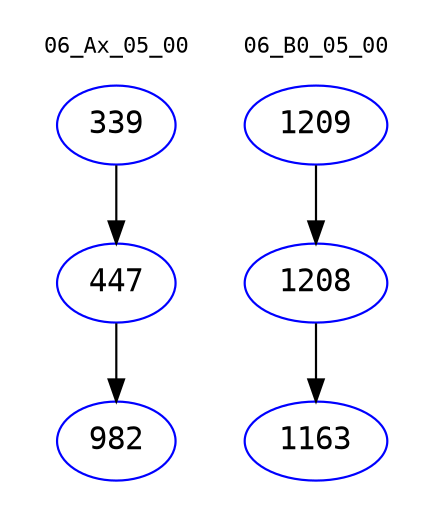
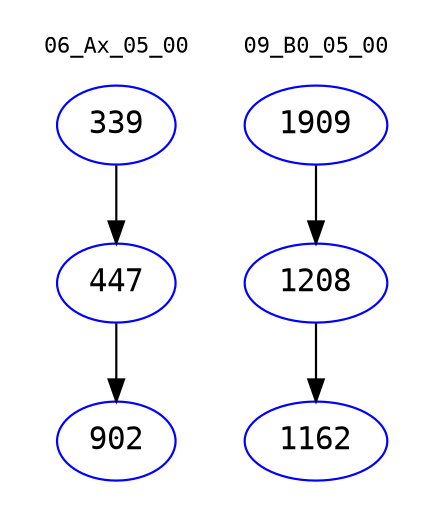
cluster "06_B0_05_00": label "06_B0_05_00" -> "09_B0_05_00"
node "1209": label "1209" -> "1909"
node "982": label "982" -> "902"
node "1163": label "1163" -> "1162"
